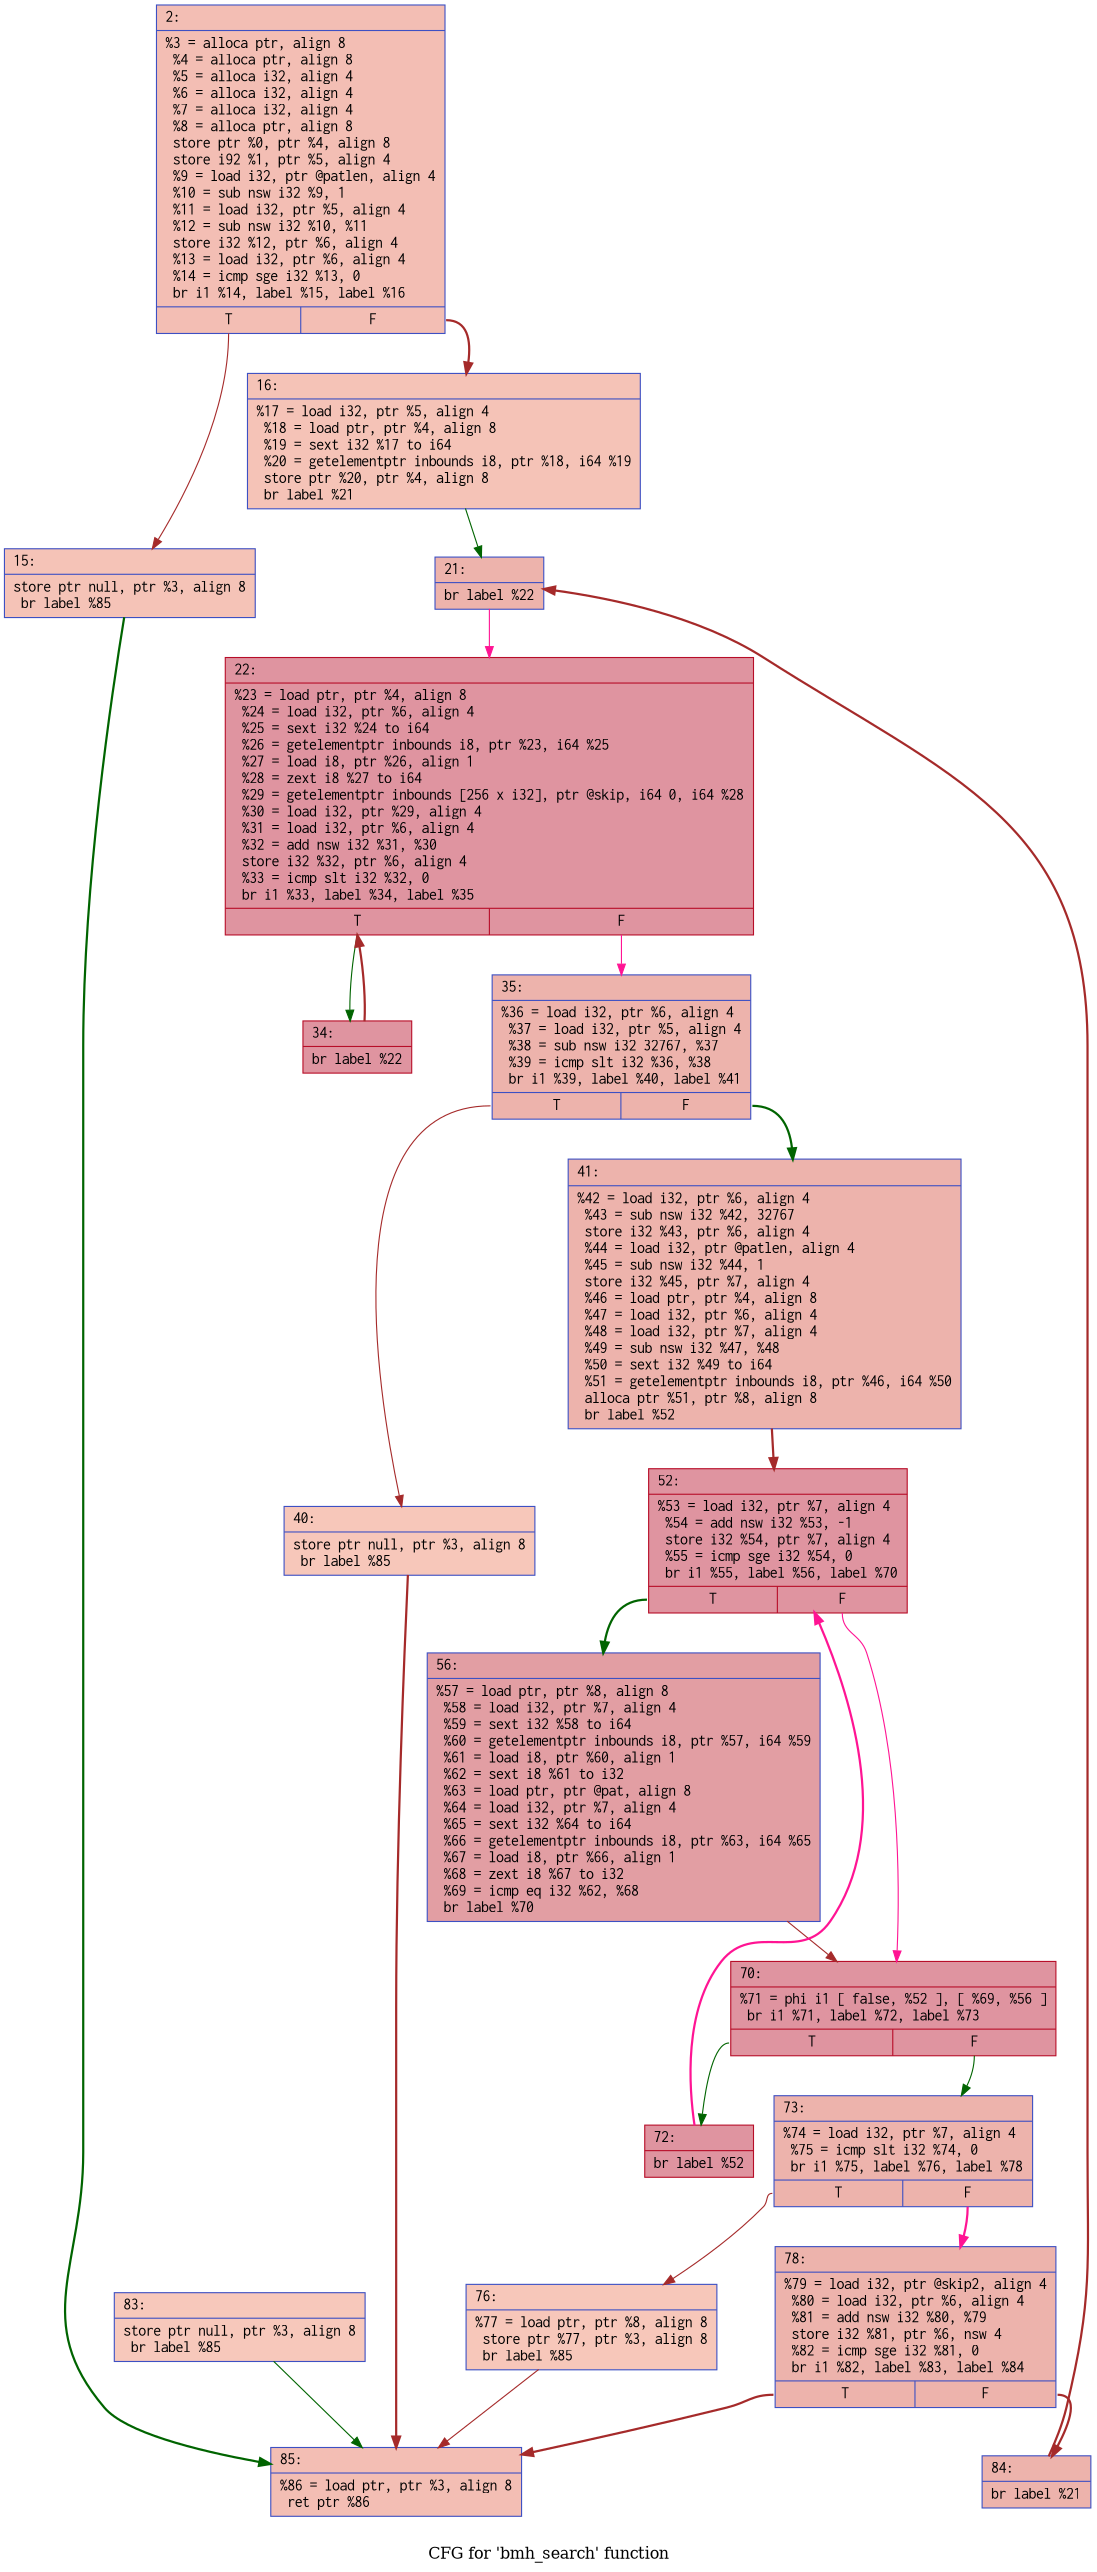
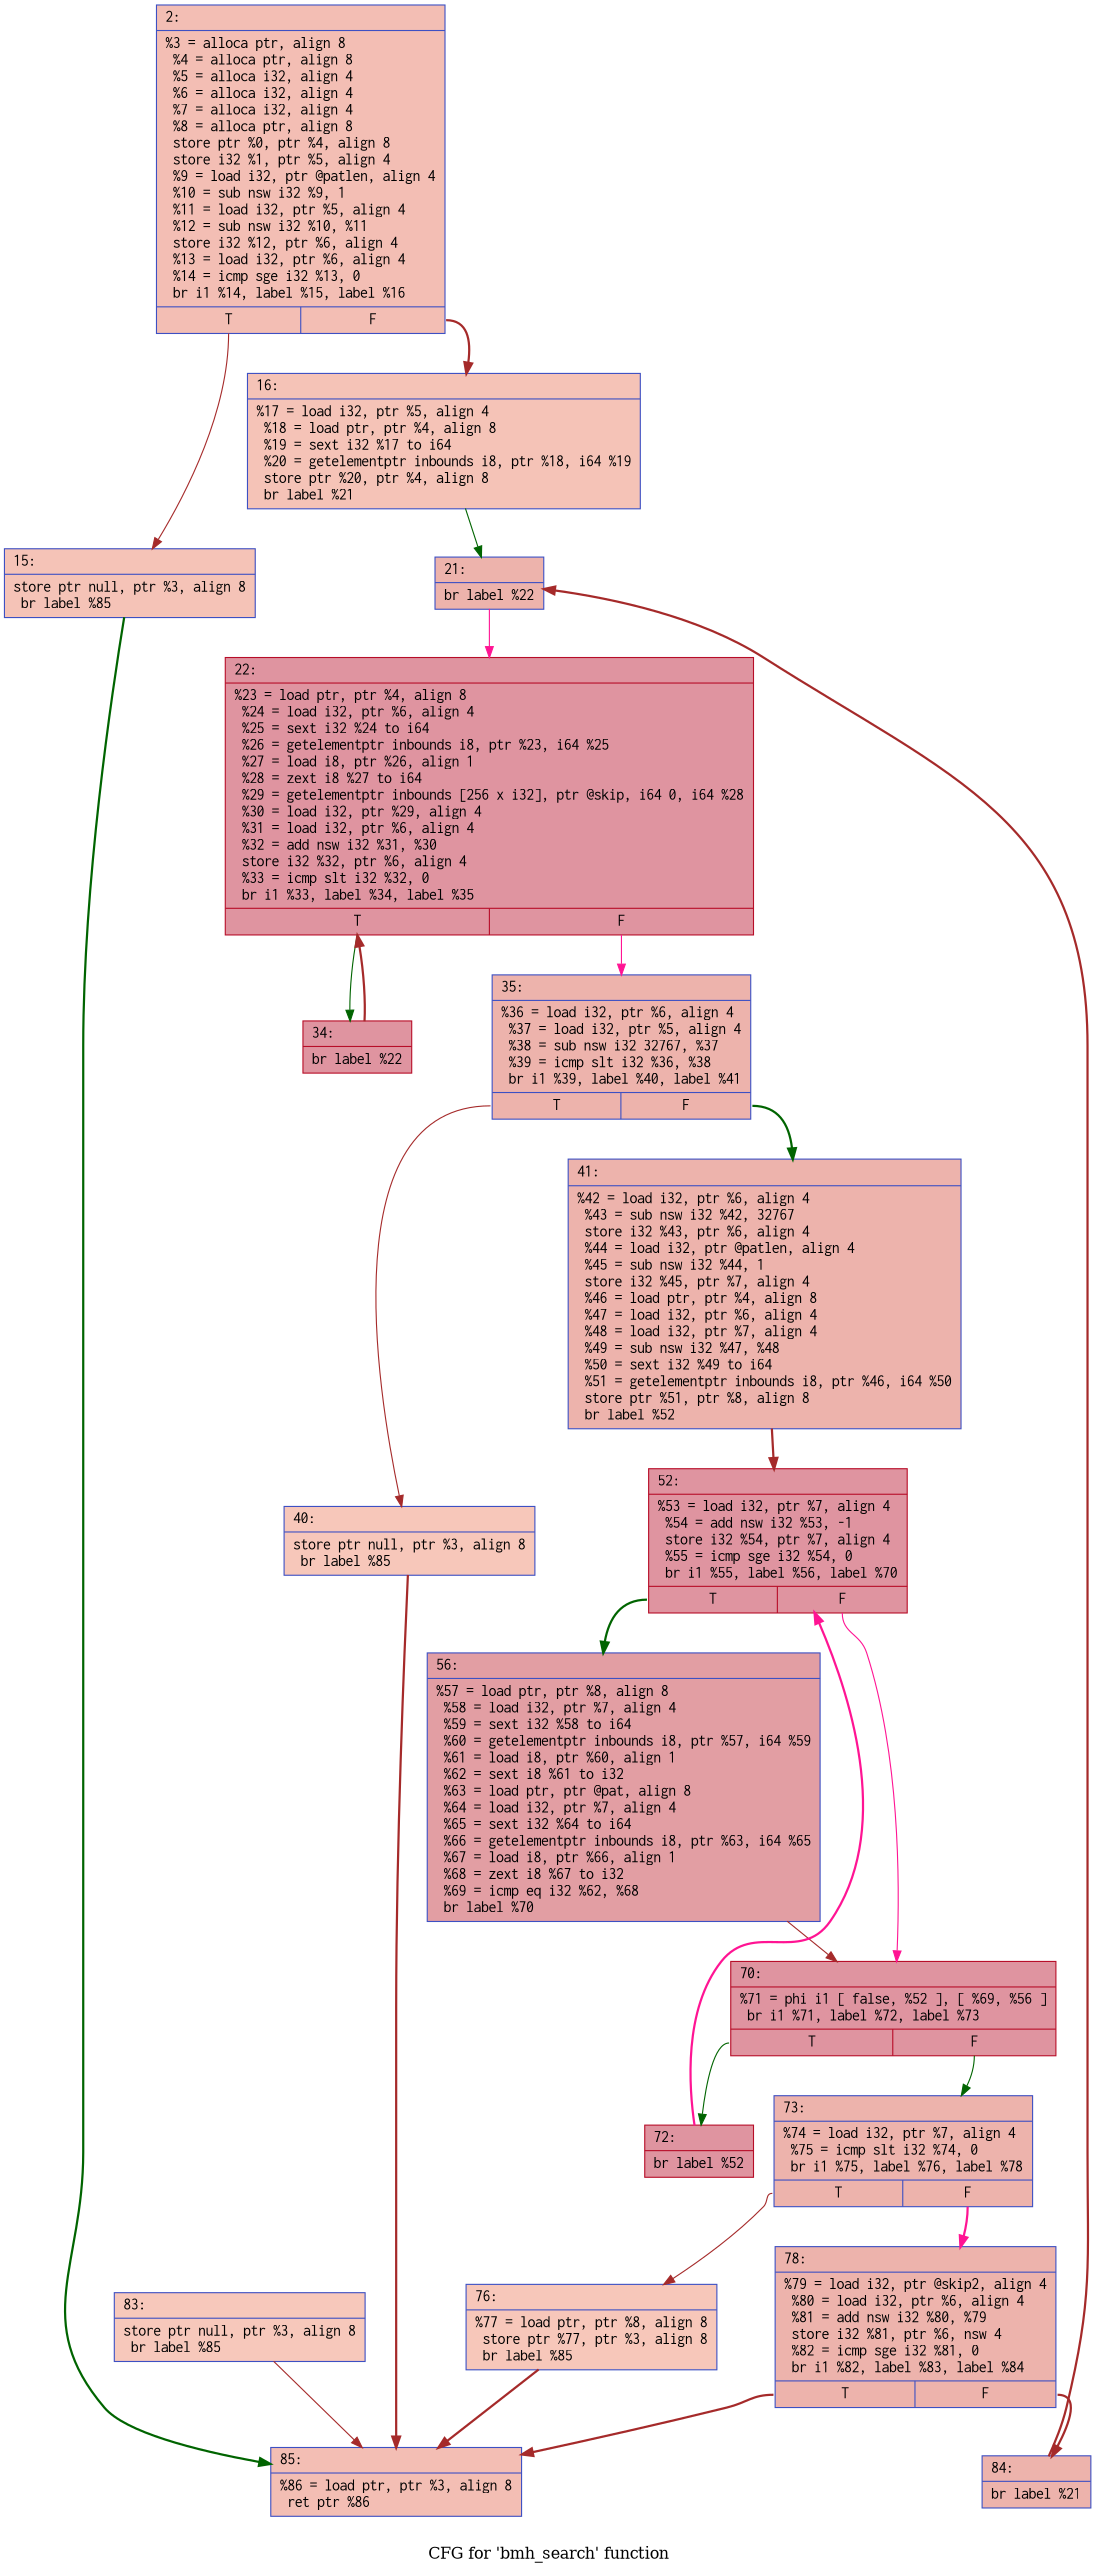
node "2:": text "store i92 %1, ptr %5, align 4" -> "store i32 %1, ptr %5, align 4"
node "41:": text "alloca ptr %51, ptr %8, align 8" -> "store ptr %51, ptr %8, align 8"
edge "83:" -> "85:": color darkgreen -> brown
edge "76:" -> "85:": style solid -> bold
